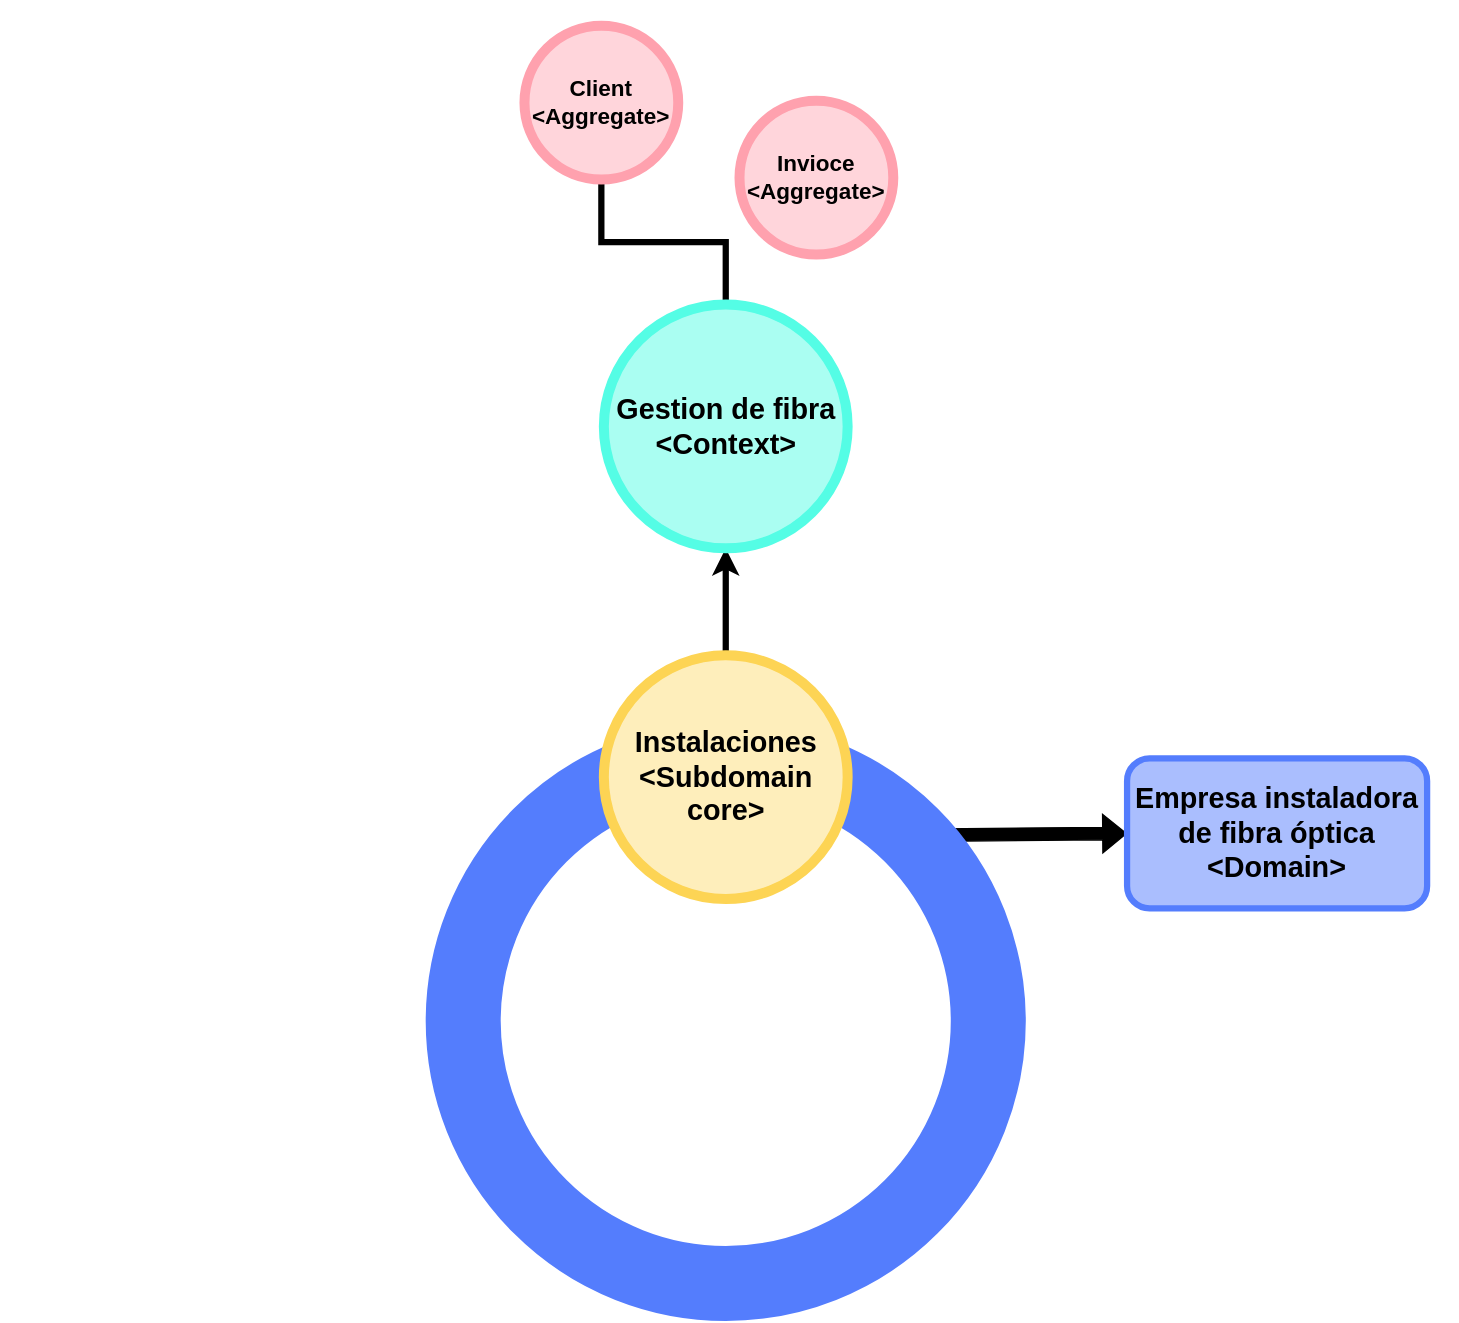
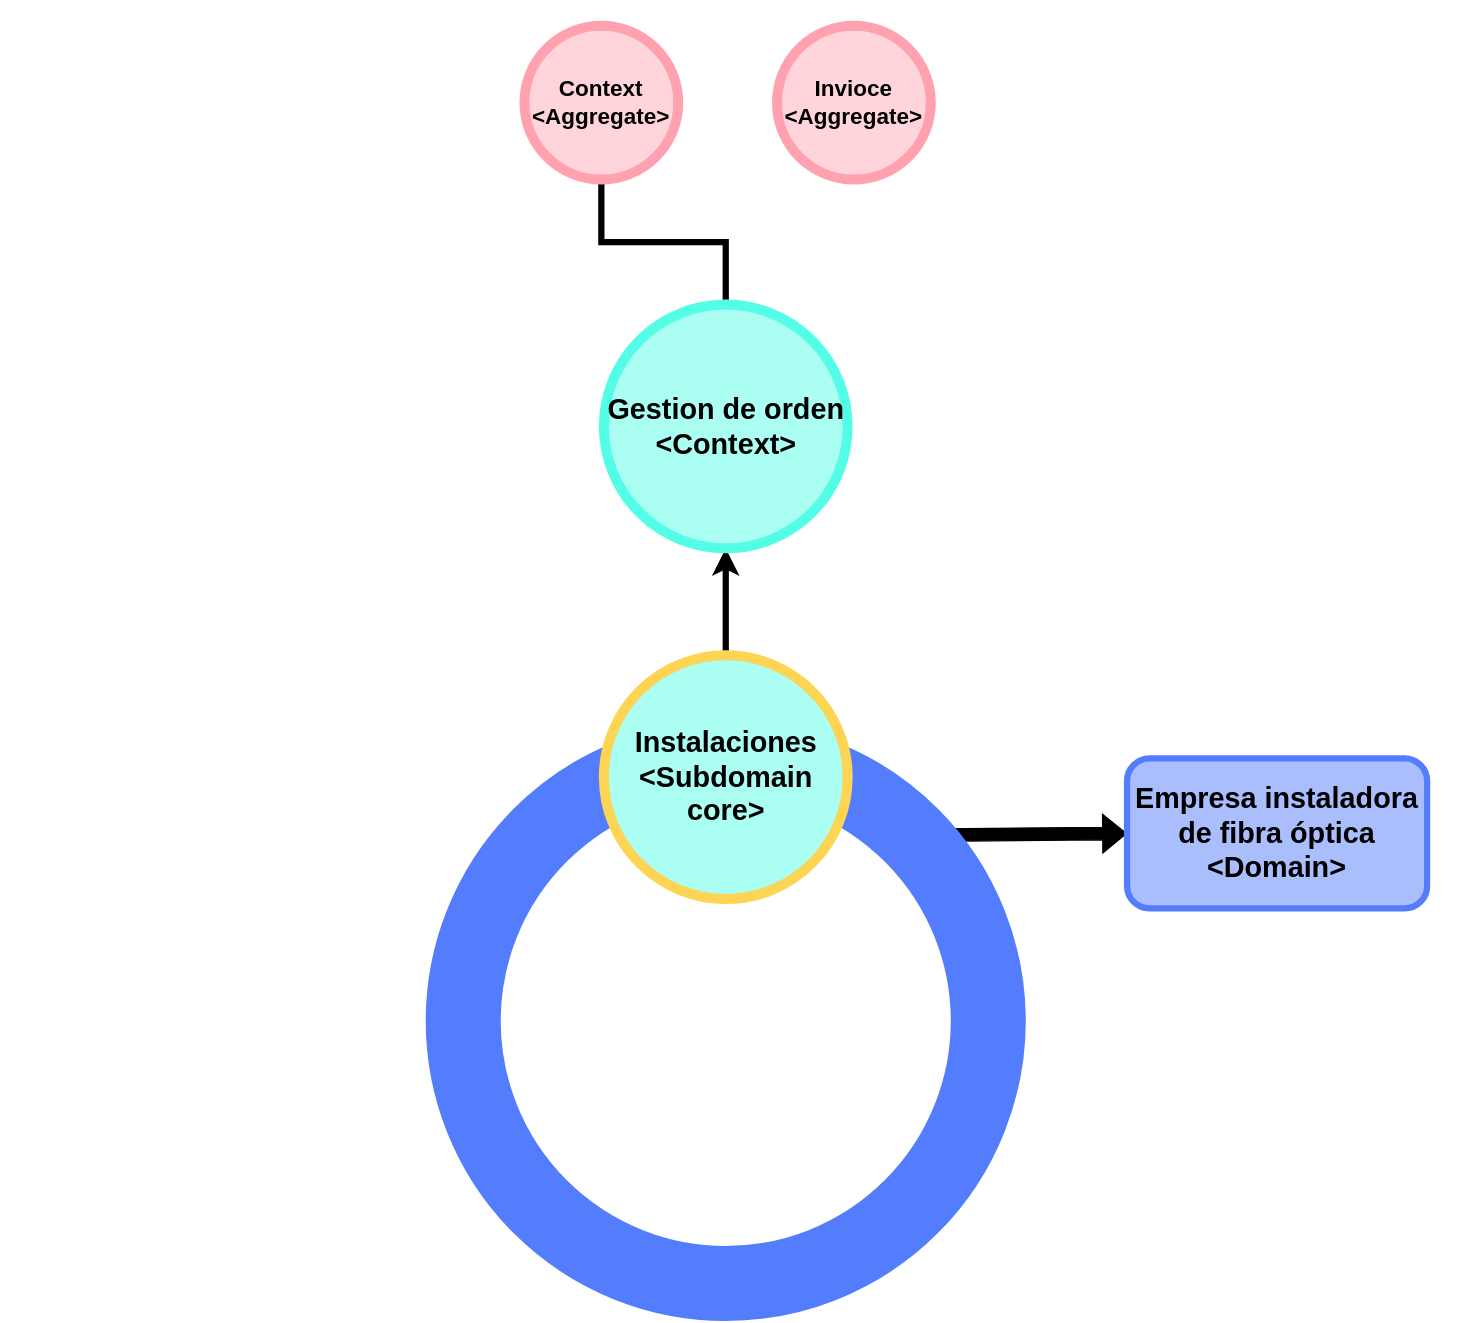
node "Client<Aggregate>": label "Client<Aggregate>" -> "Context<Aggregate>"
node "Invioce <Aggregate>": moved (816, 178) -> (854, 103)
node "Gestion de fibra<Context>": label "Gestion de fibra<Context>" -> "Gestion de orden<Context>"
node "Instalaciones <Subdomain core>": fillcolor #feeebb -> #aafef2
